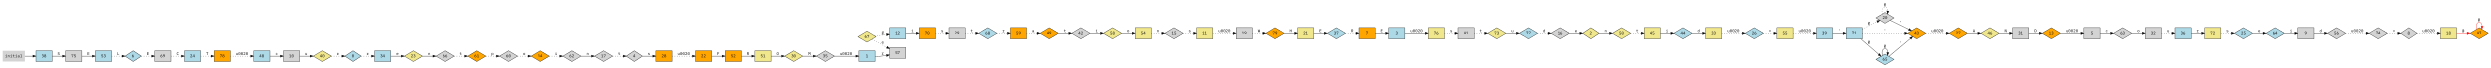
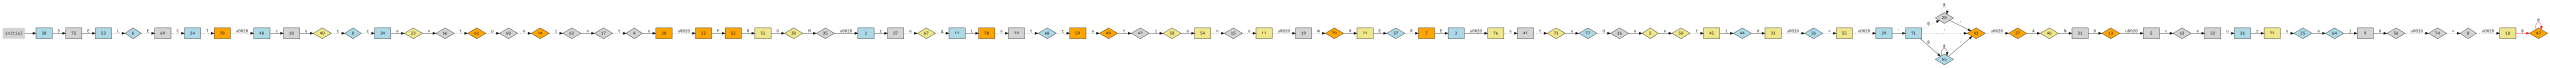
edge "67" -> "57": reversed
